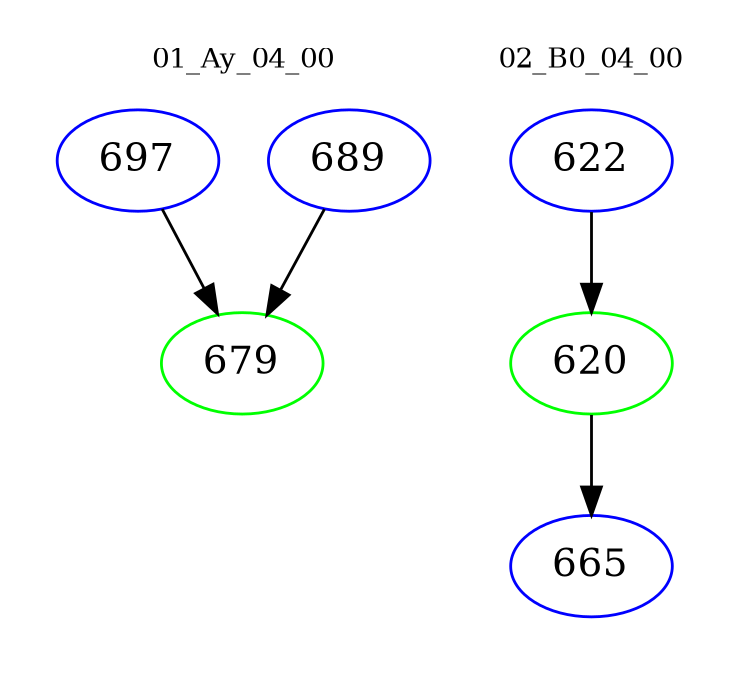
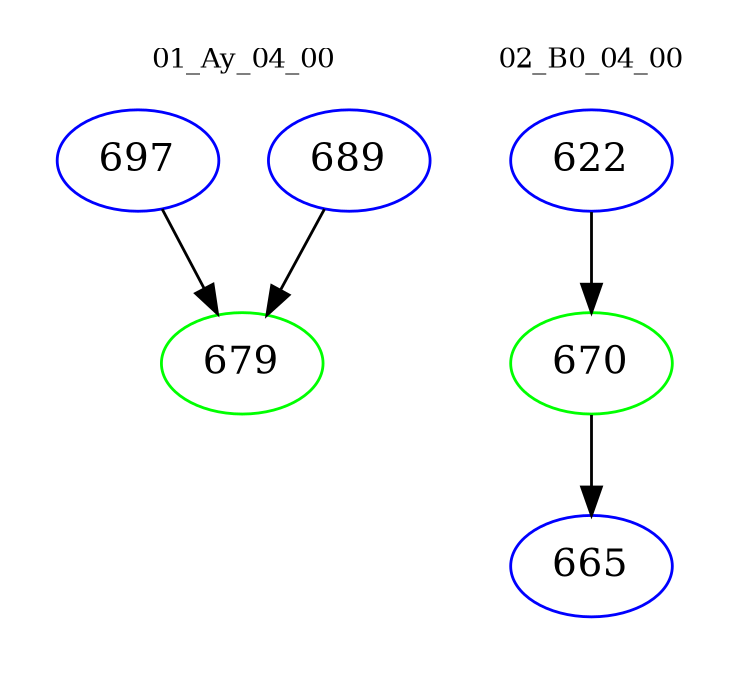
node "620": label "620" -> "670"
